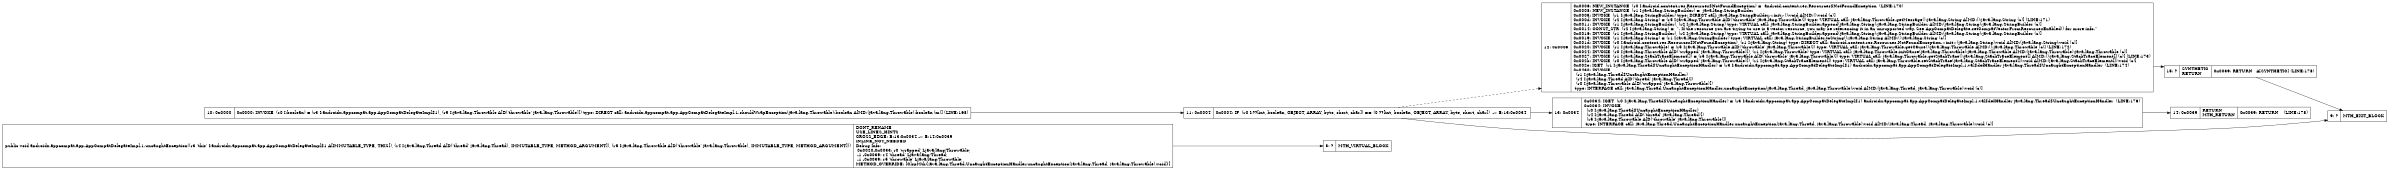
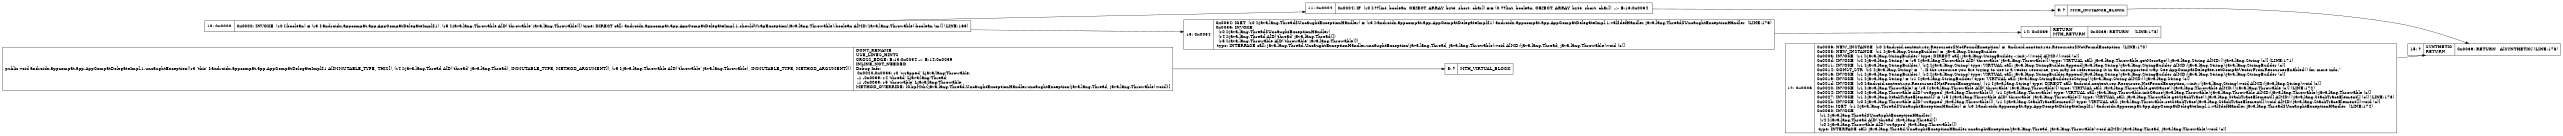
node "12: 0x0006": text "0x0430: INVOKE" -> "0x0030: INVOKE"
edge "15: ?" -> "9: ?": reversed
edge "11: 0x0004" -> "12: 0x0006": removed
node "13: 0x0034": text "0x0034: INVOKE" -> "0x0036: INVOKE"
edge "11: 0x0004" -> "13: 0x0034": now "10: 0x0000" -> "13: 0x0034"
node "9: ?": text "MTH_EXIT_BLOCK" -> "MTH_INSTANCE_BLOCK"
